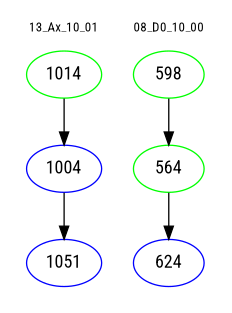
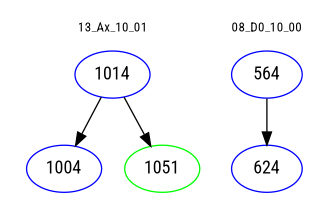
node "1014": color green -> blue
node "598": removed
node "564": color green -> blue
edge "1004" -> "1051": now "1014" -> "1051"
node "1051": color blue -> green
